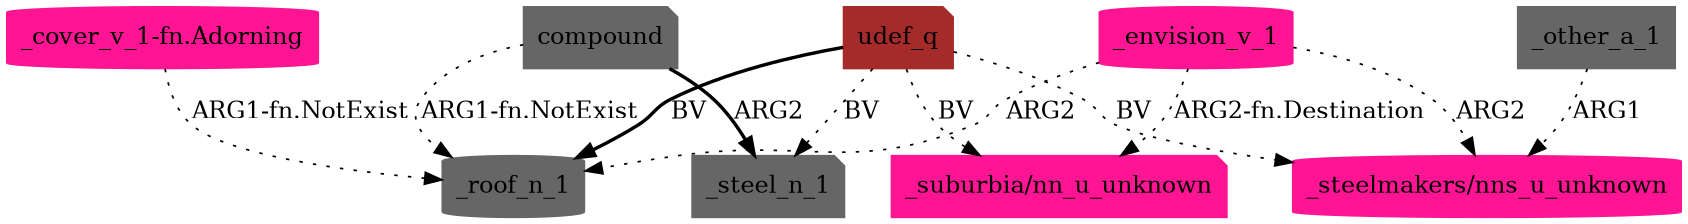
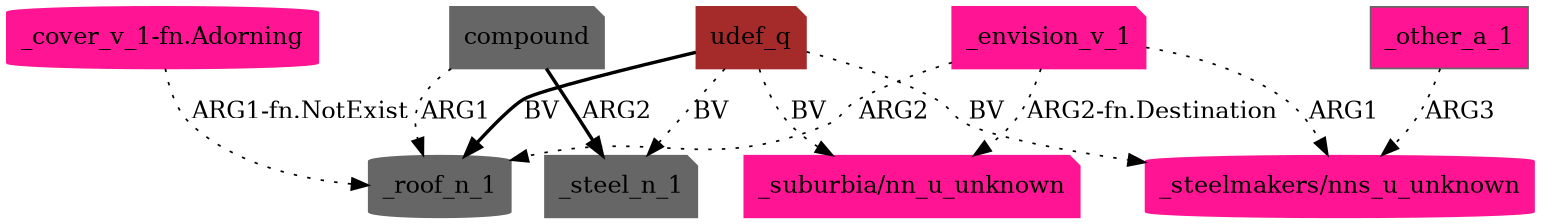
node "_envision_v_1": shape cylinder -> note
node "_other_a_1": fillcolor gray40 -> deeppink
edge "compound" -> "_roof_n_1": label "ARG1-fn.NotExist" -> "ARG1"
edge "_envision_v_1" -> "_steelmakers/nns_u_unknown": label "ARG2" -> "ARG1"
edge "_other_a_1" -> "_steelmakers/nns_u_unknown": label "ARG1" -> "ARG3"
